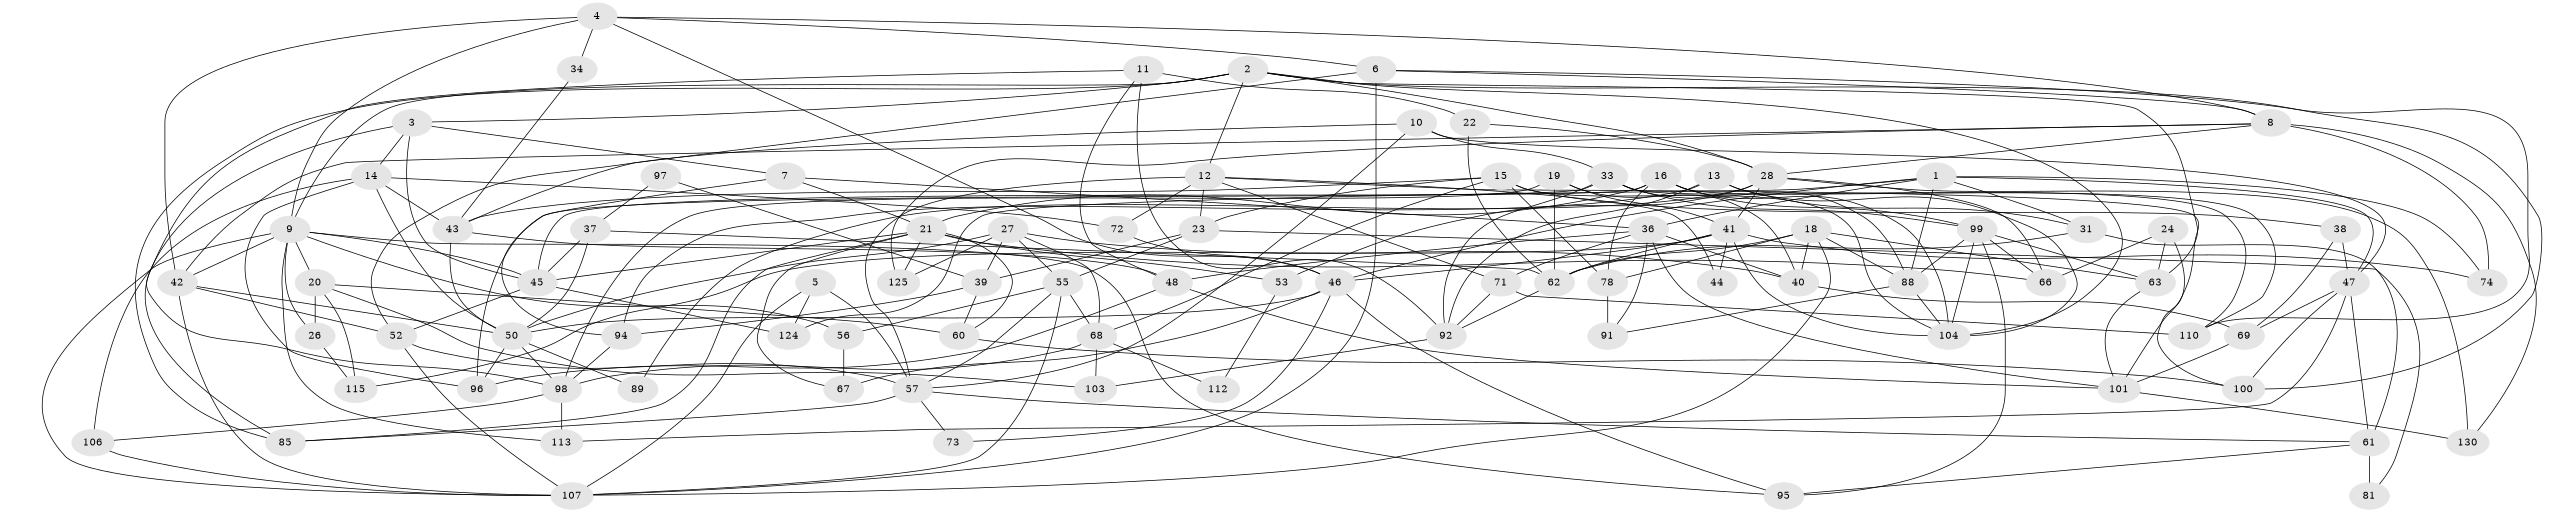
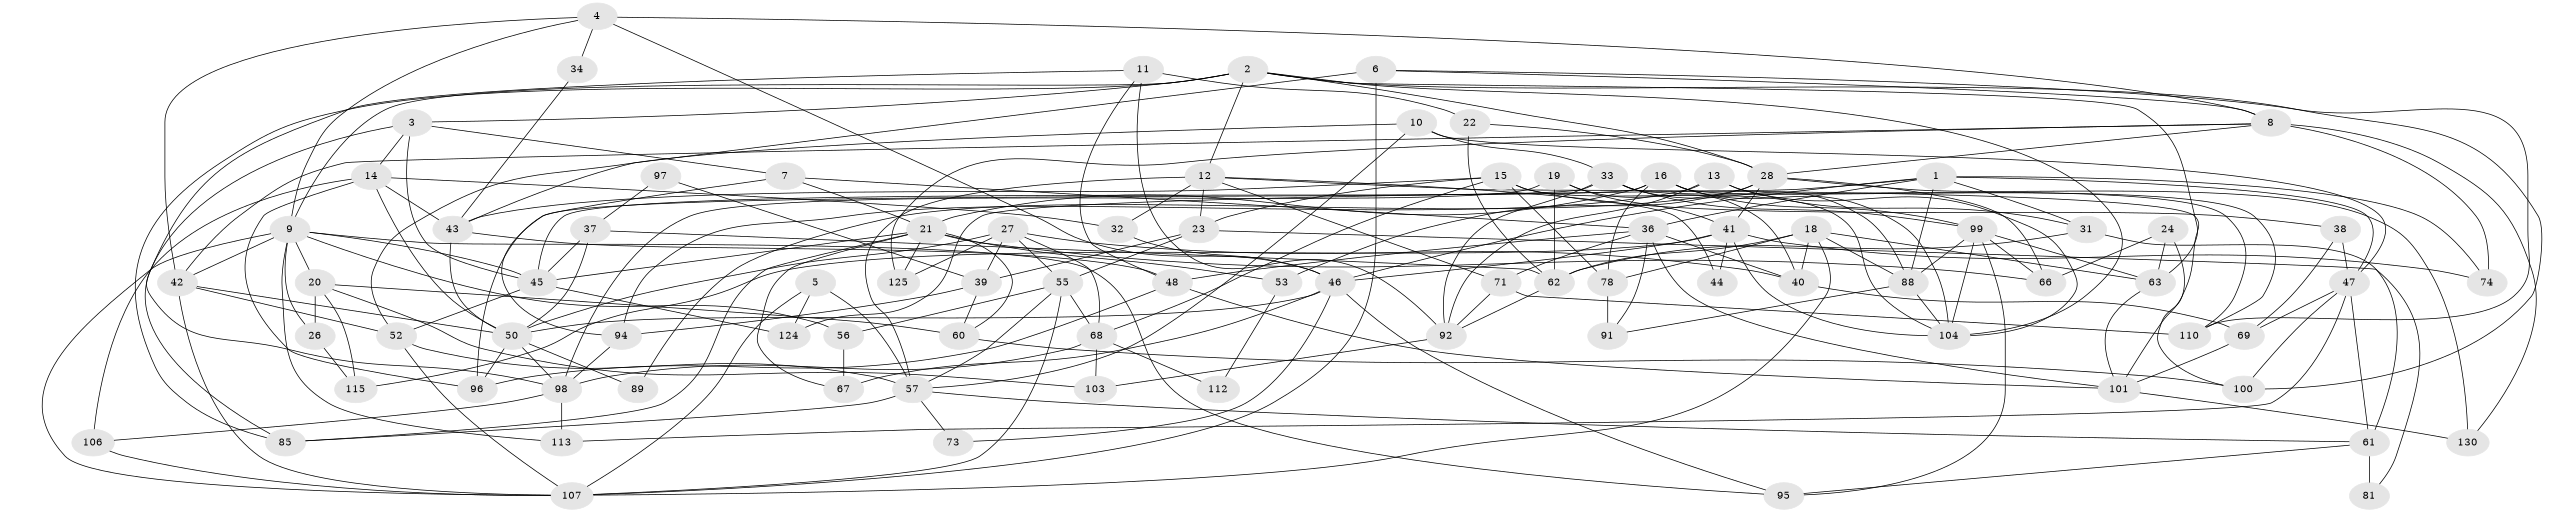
edge "4" -- "6": removed
node "72": label "72" -> "32"
edge "41" -- "62": removed
